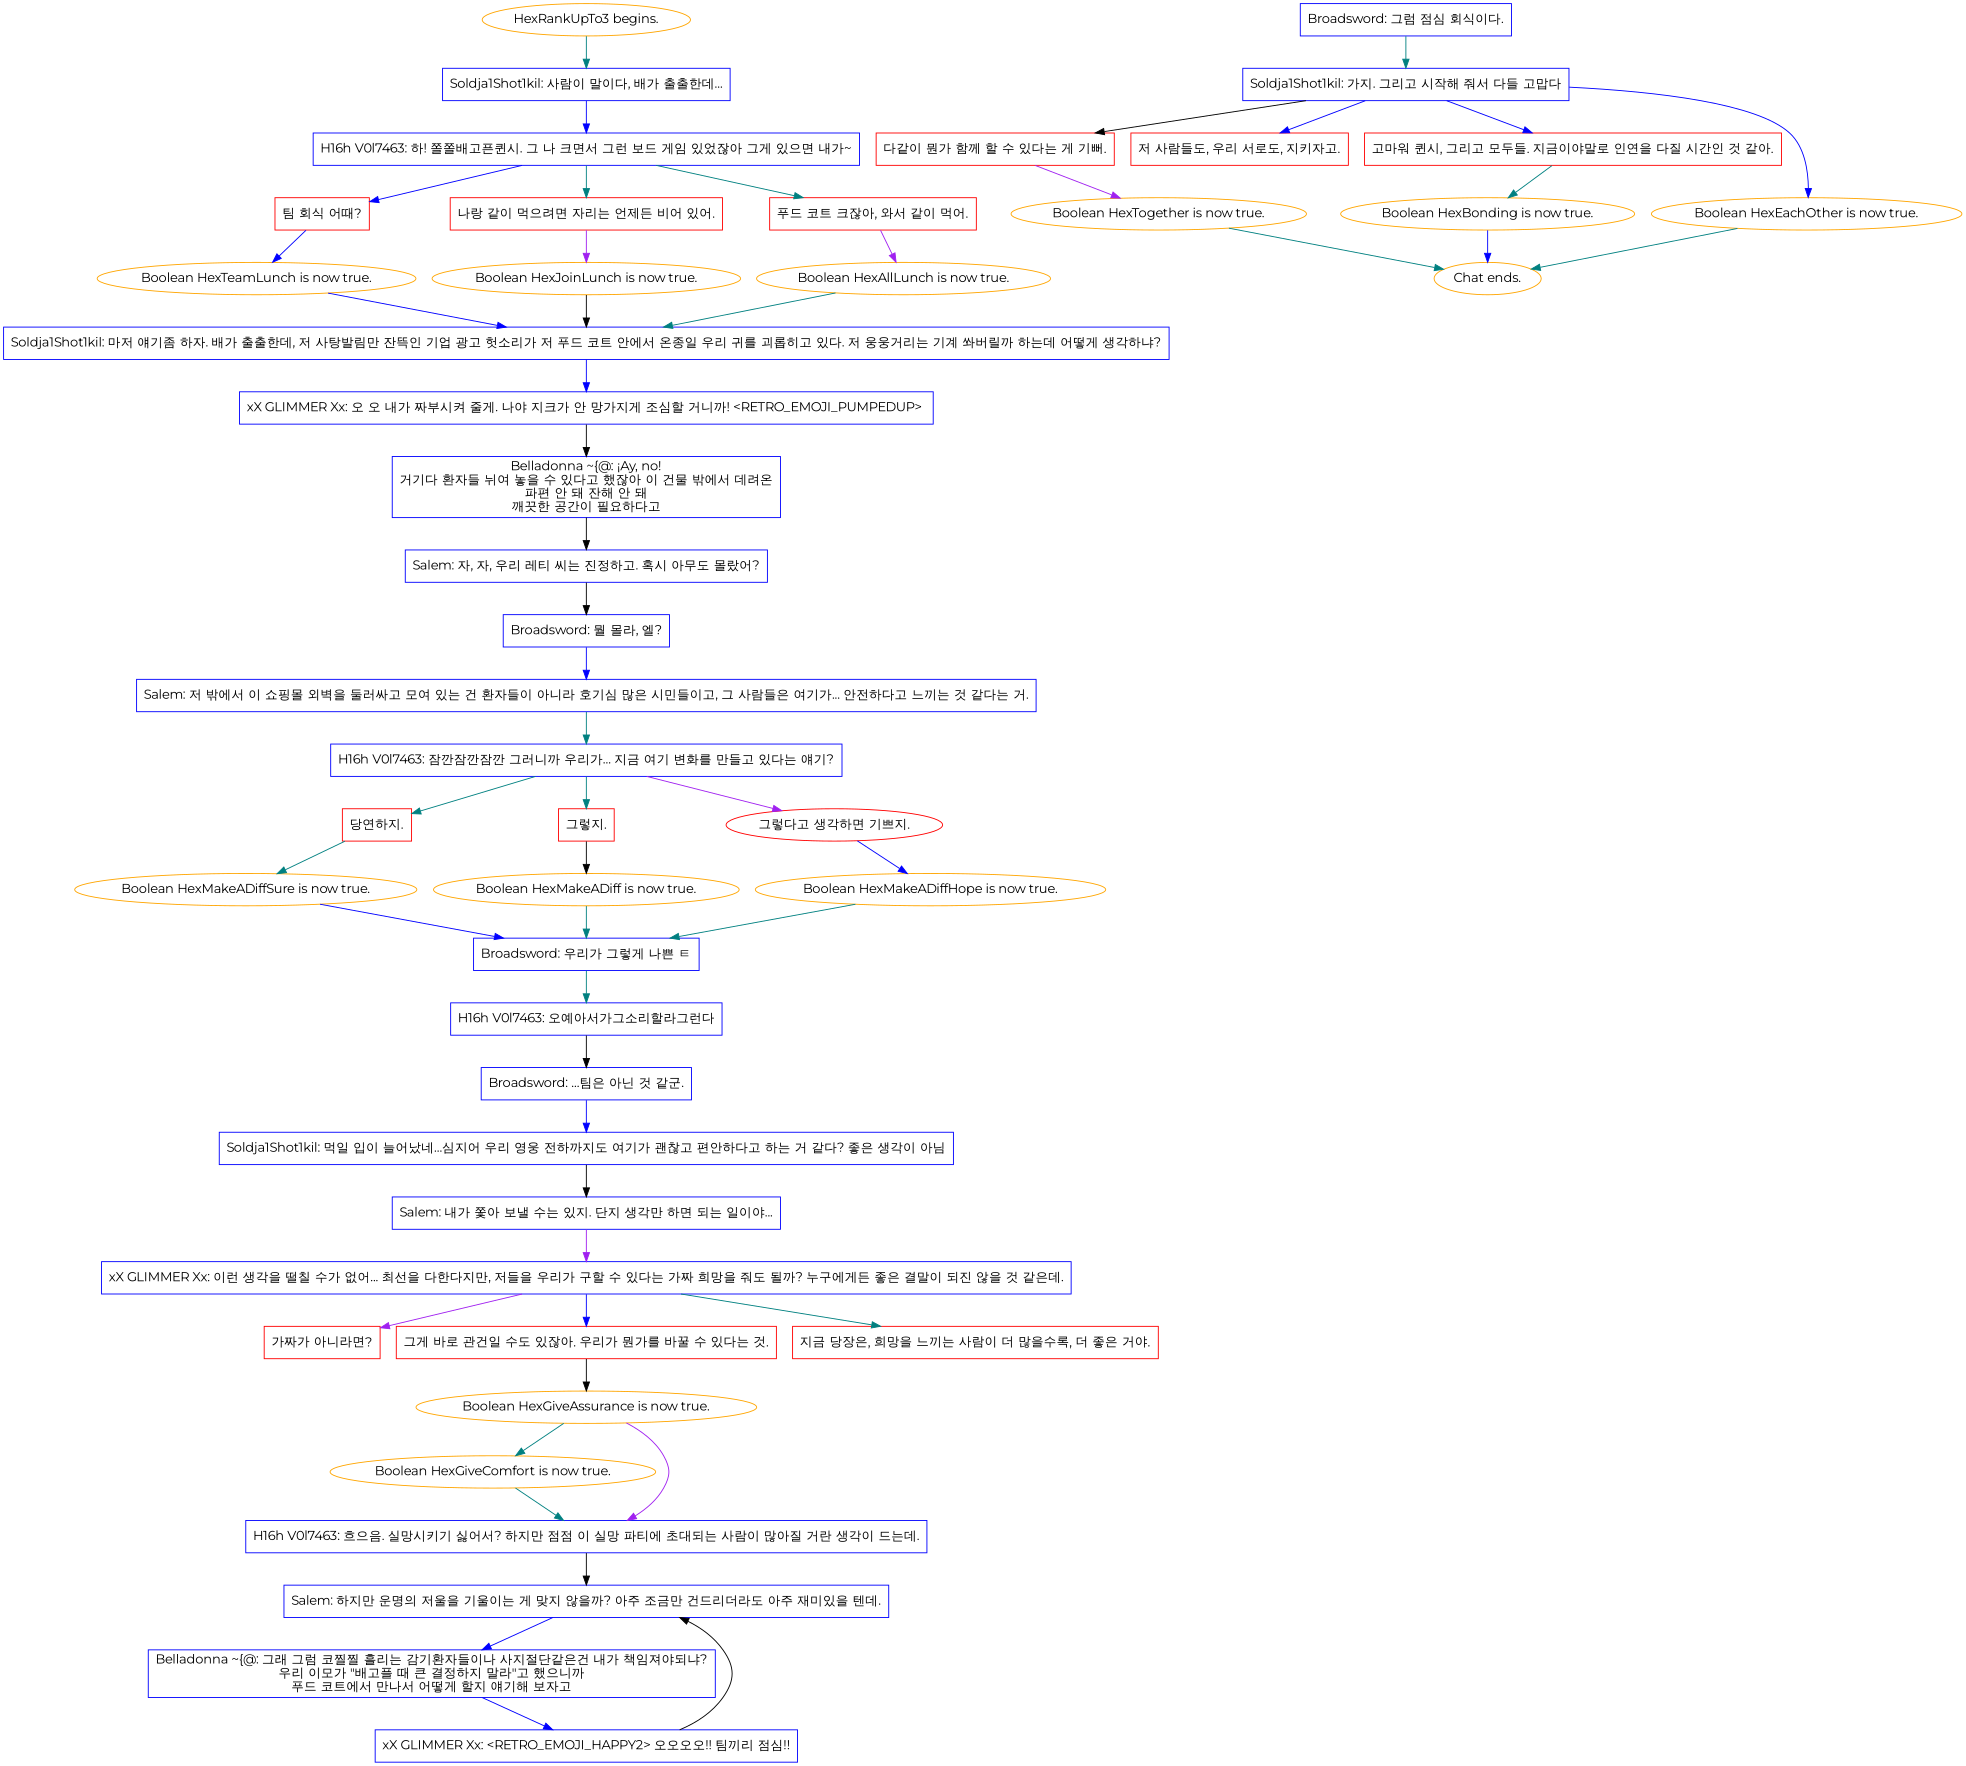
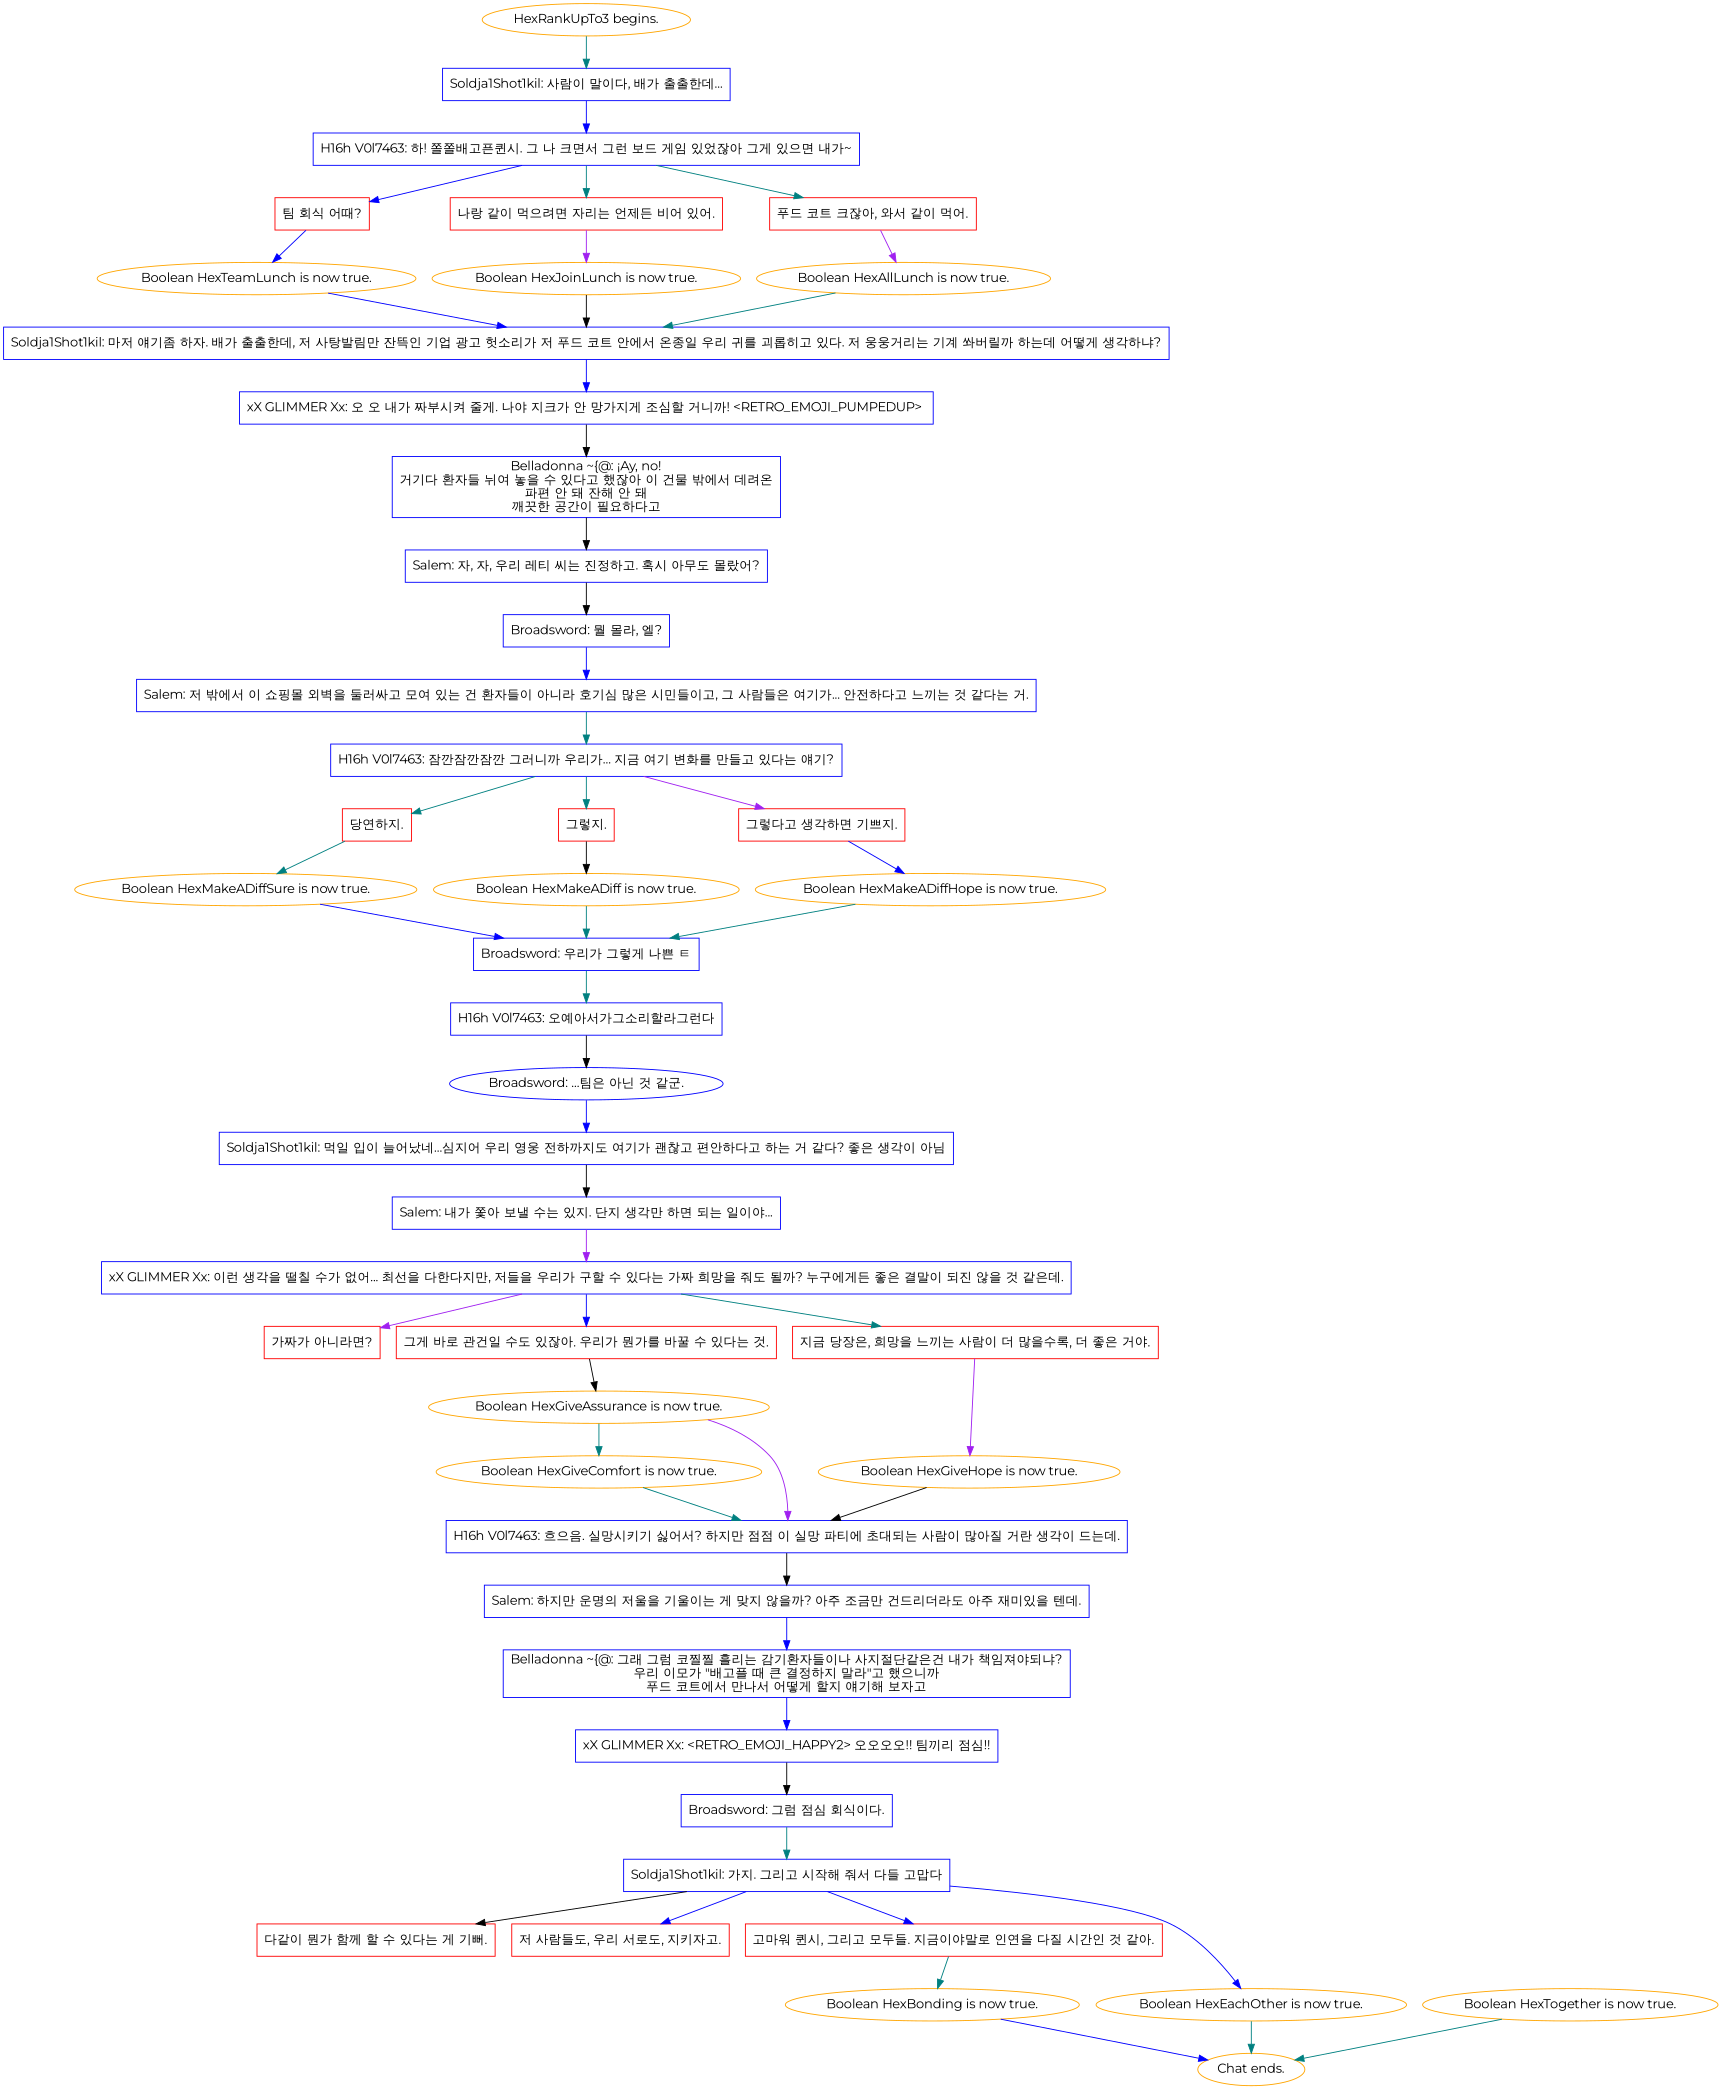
edge "다같이 뭔가 함께 할 수 있다는 게 기뻐." -> "Boolean HexTogether is now true.": removed
node "그렇다고 생각하면 기쁘지.": shape ellipse -> box
node "Broadsword: ...팀은 아닌 것 같군.": shape box -> ellipse
node "Boolean HexGiveHope is now true.": added
edge "xX GLIMMER Xx: <RETRO_EMOJI_HAPPY2> 오오오오!! 팀끼리 점심!!" -> "Salem: 하지만 운명의 저울을 기울이는 게 맞지 않을까? 아주 조금만 건드리더라도 아주 재미있을 텐데.": now "xX GLIMMER Xx: <RETRO_EMOJI_HAPPY2> 오오오오!! 팀끼리 점심!!" -> "Broadsword: 그럼 점심 회식이다."
